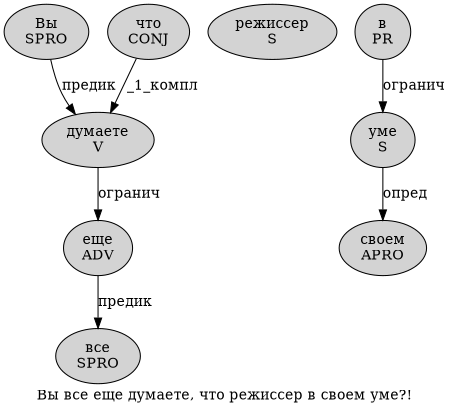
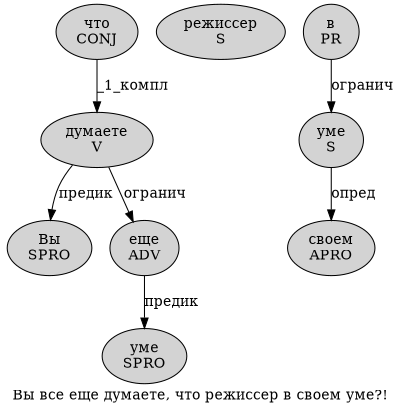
edge "Вы SPRO" -> "думаете V": reversed
node "все SPRO": label "все SPRO" -> "уме SPRO"
